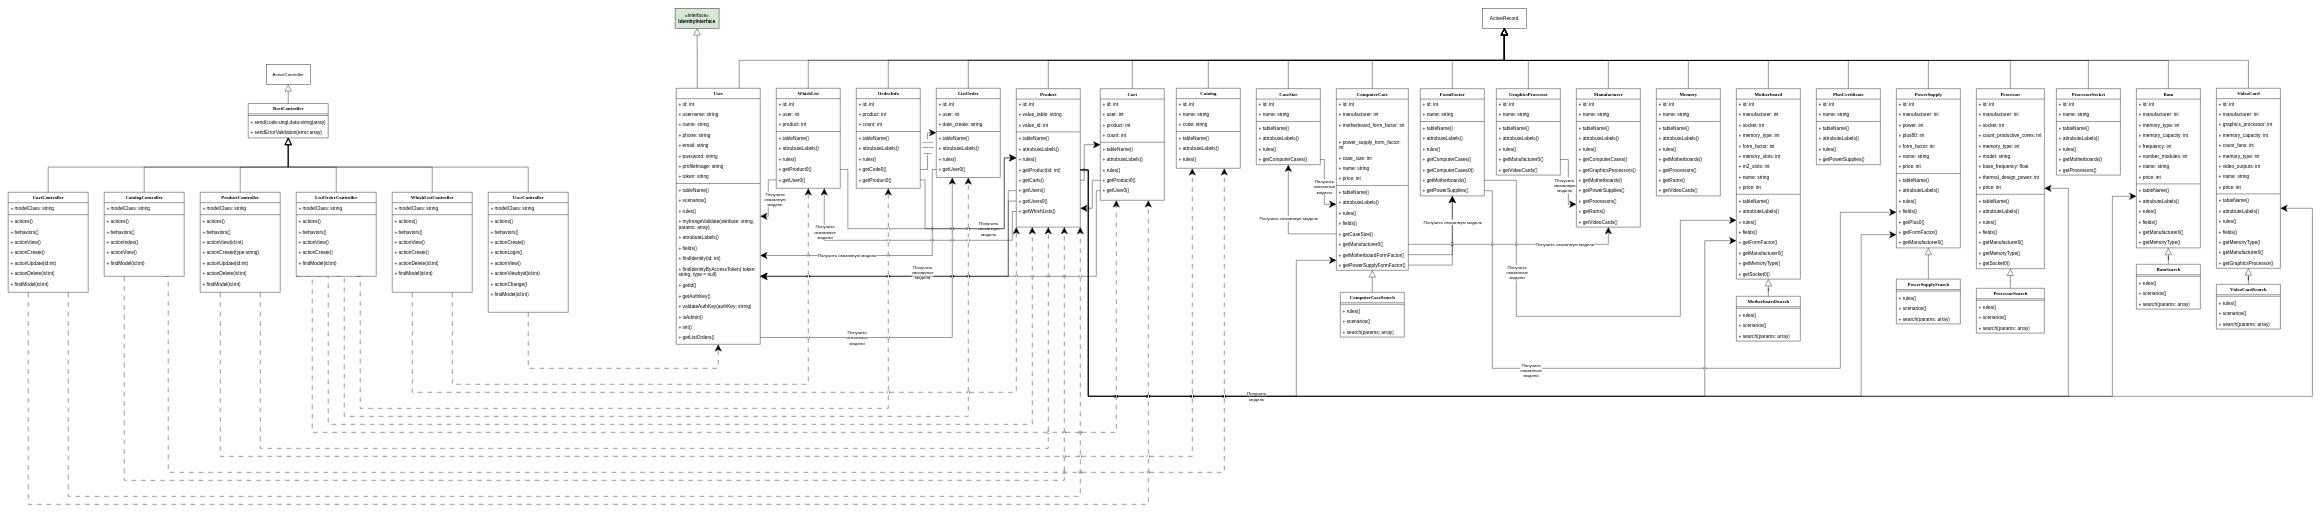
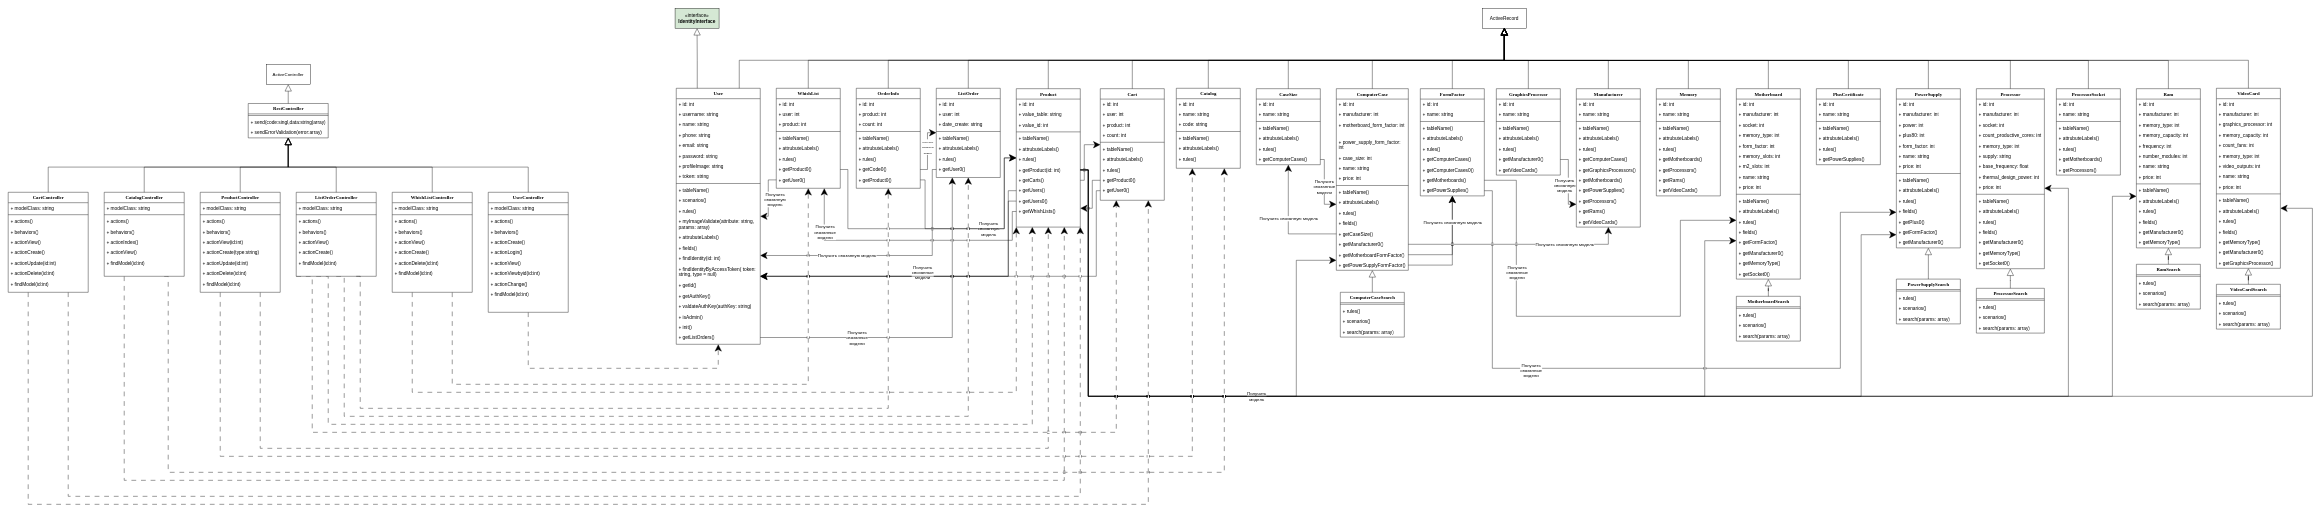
node "+ model: string": label "+ model: string" -> "+ supply: string"
